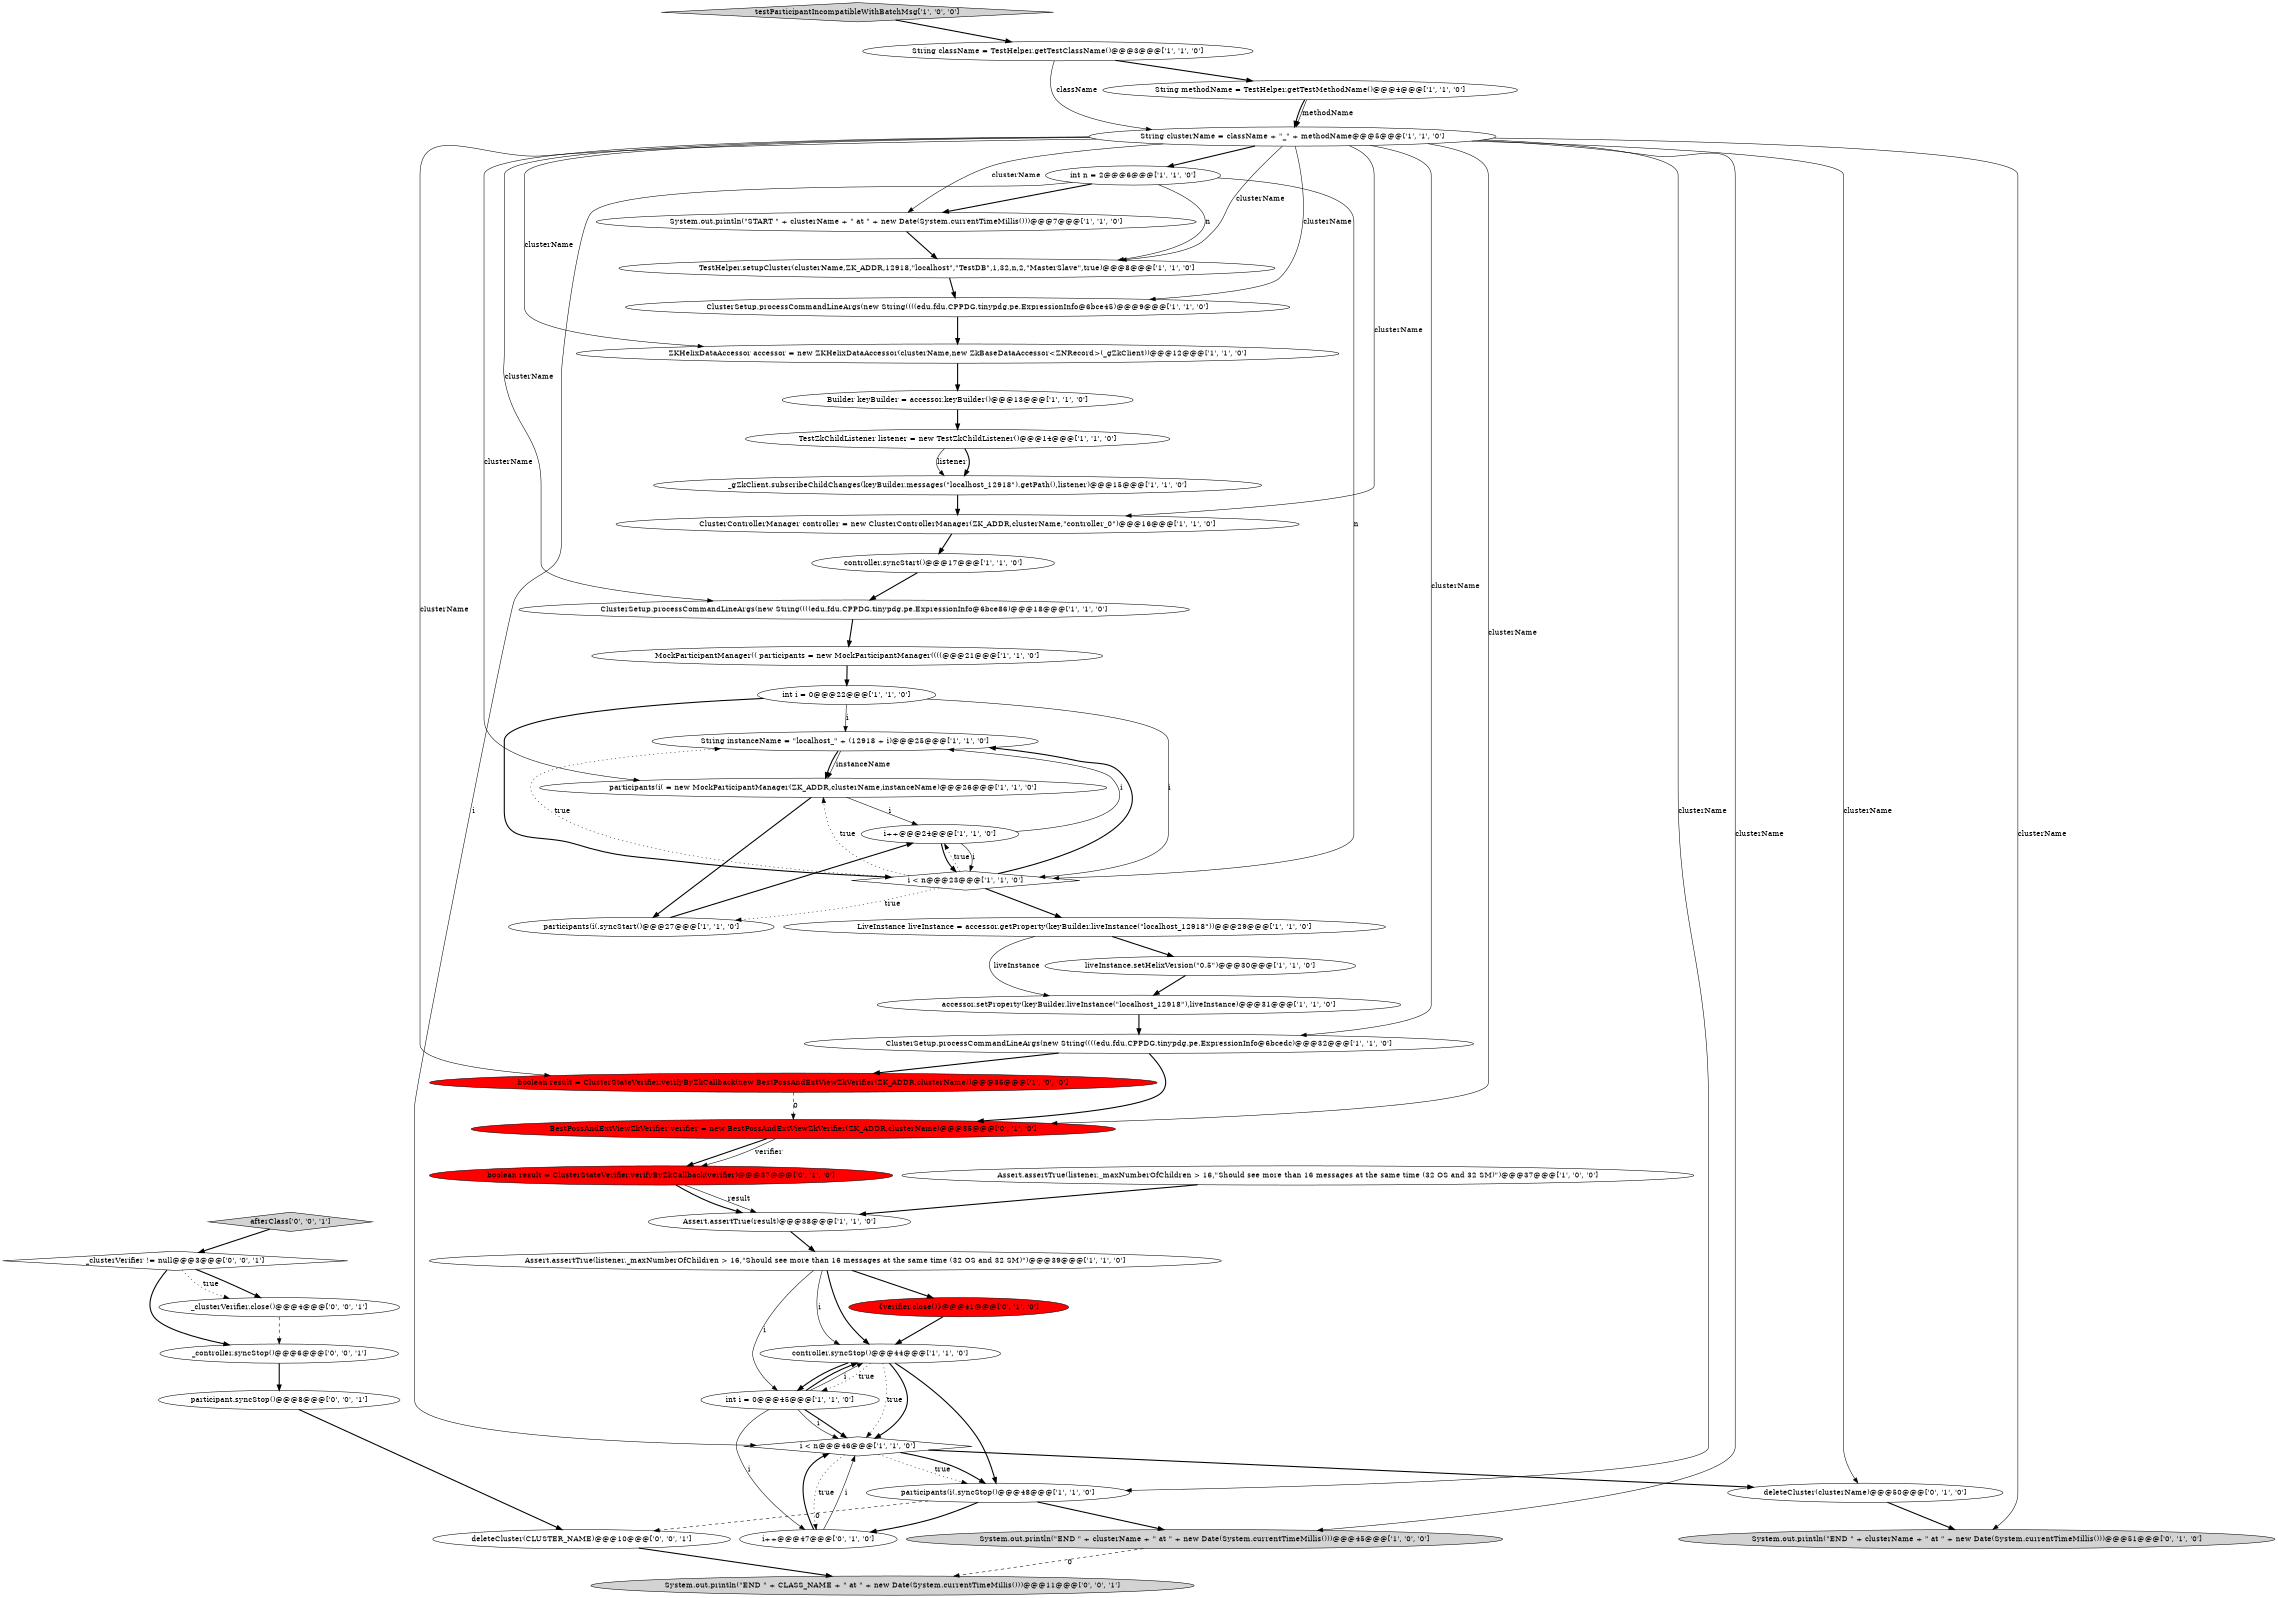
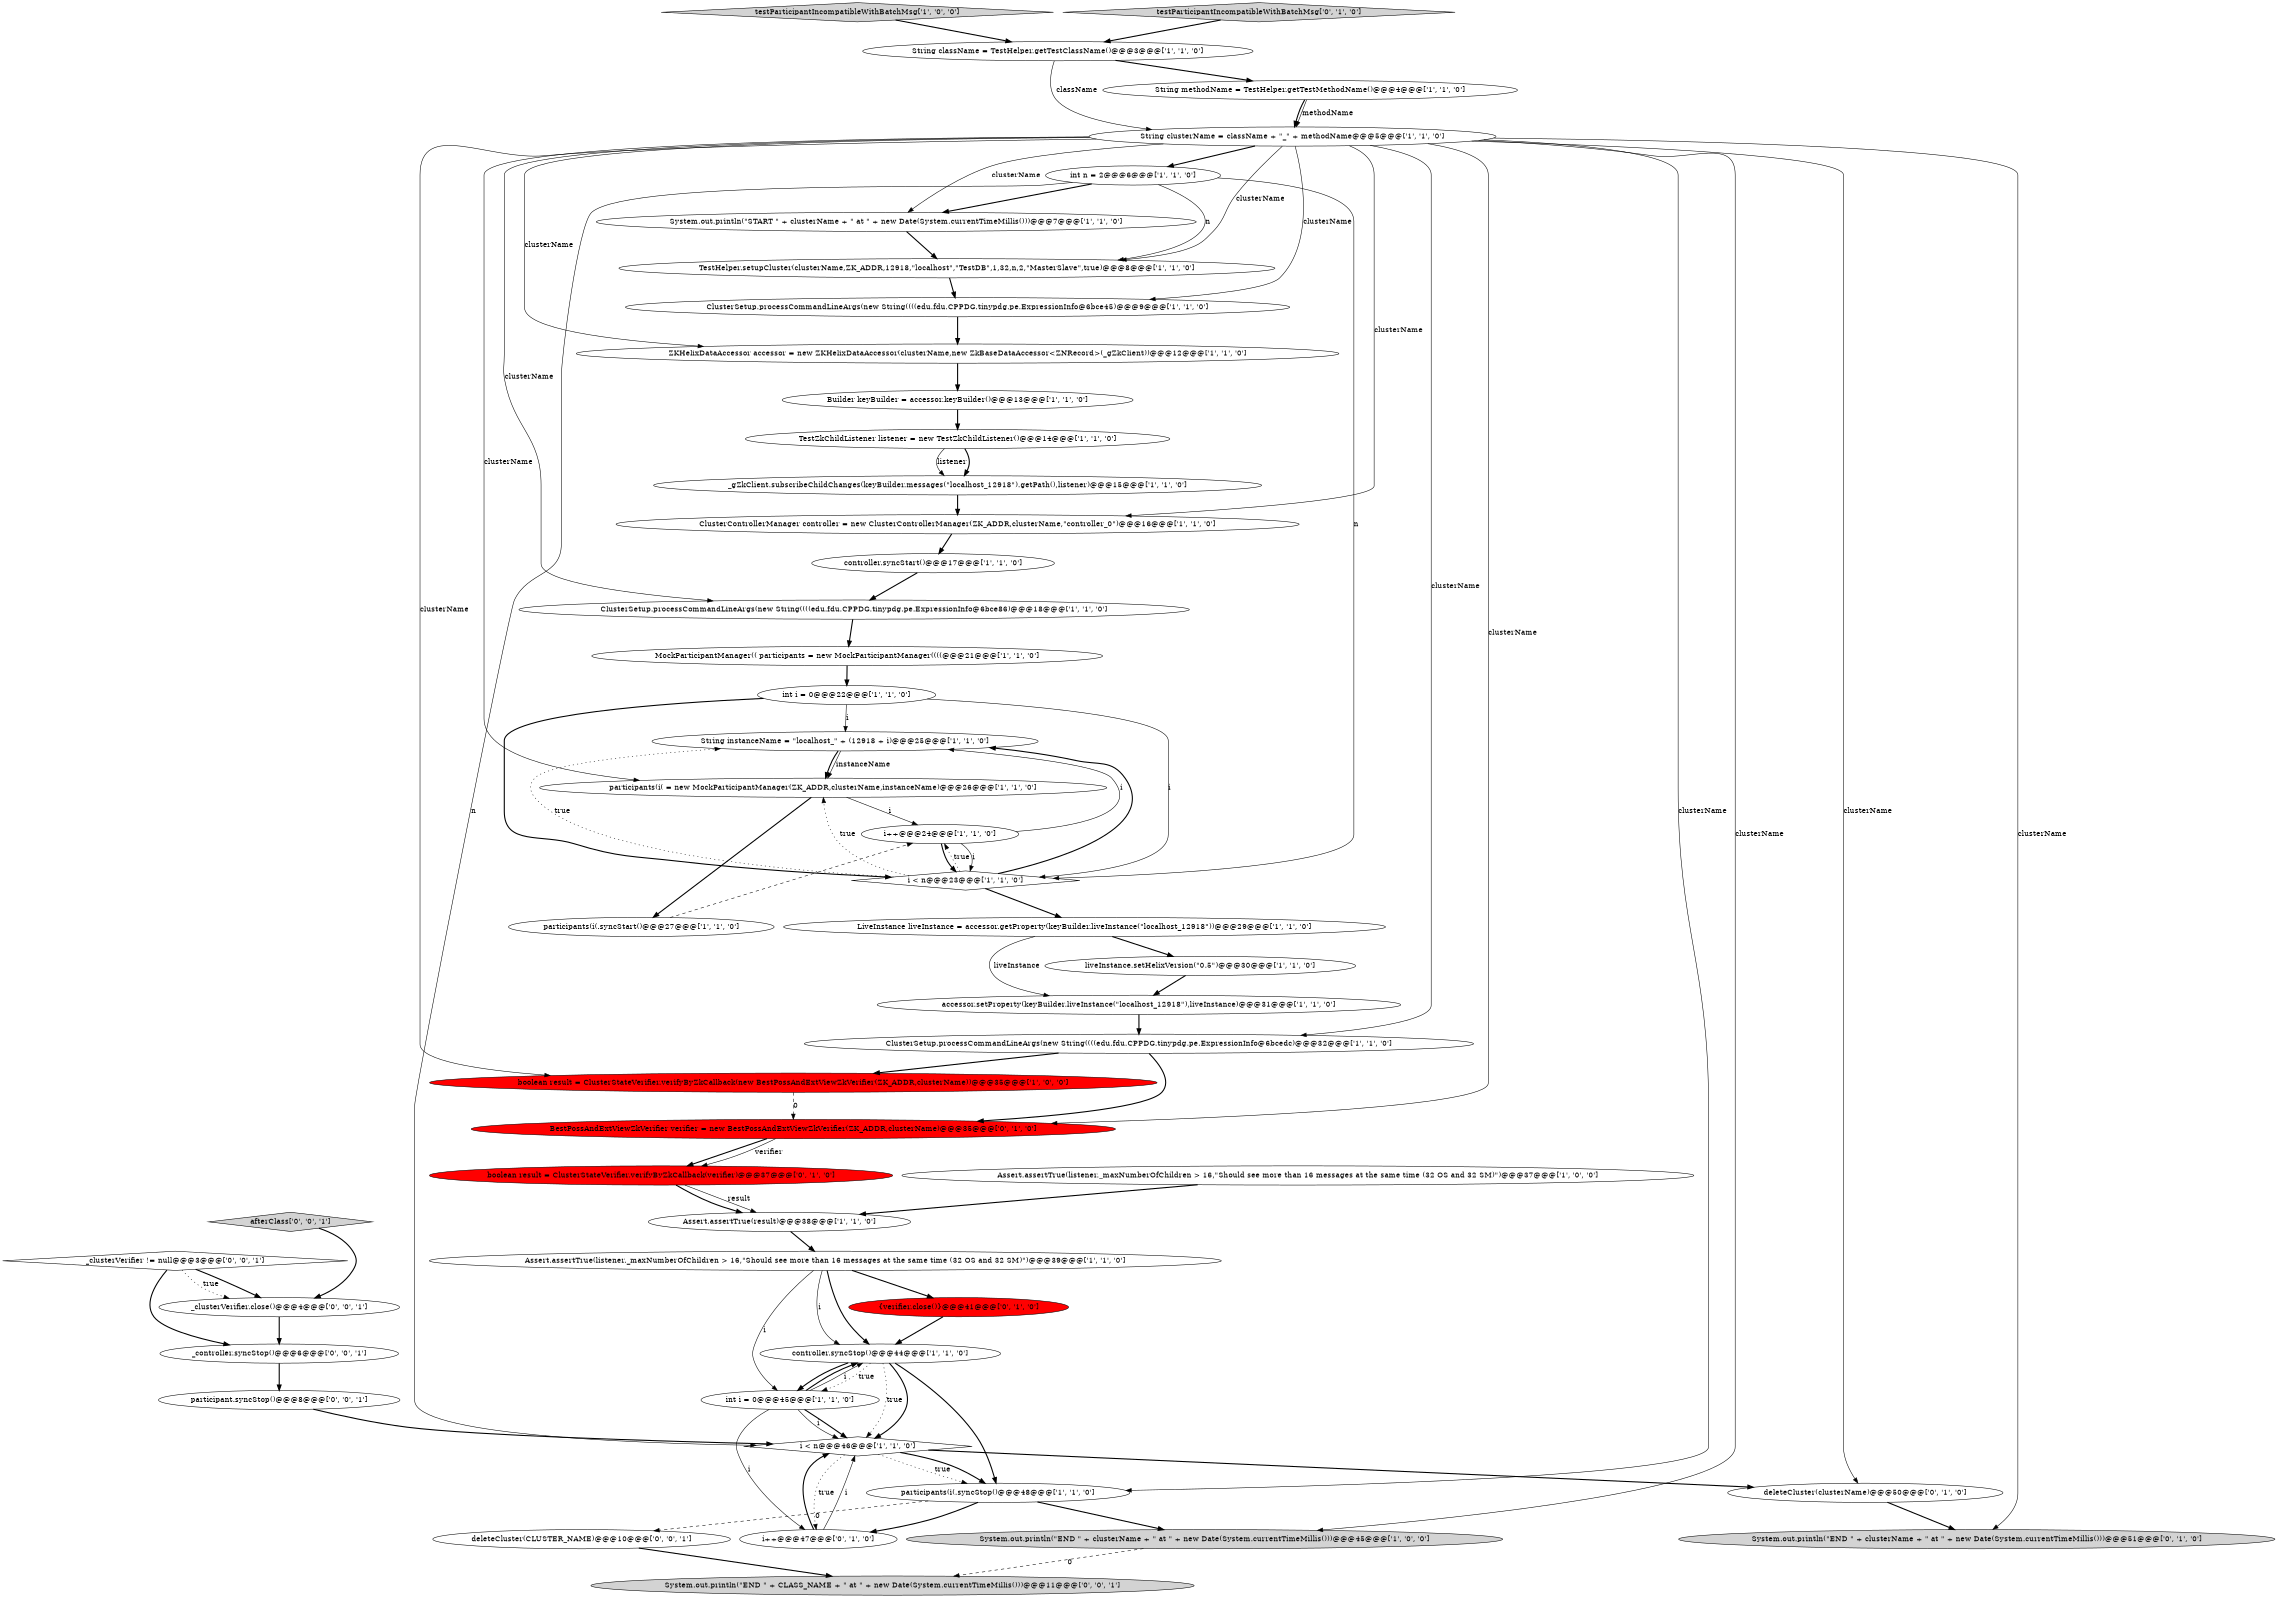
node "testParticipantIncompatibleWithBatchMsg['0', '1', '0']": added
edge "int n = 2@@@6@@@['1', '1', '0']" -> "i < n@@@46@@@['1', '1', '0']": label "i" -> "n"
edge "participants(i(.syncStart()@@@27@@@['1', '1', '0']" -> "i++@@@24@@@['1', '1', '0']": style bold -> dashed
edge "i < n@@@23@@@['1', '1', '0']" -> "participants(i(.syncStart()@@@27@@@['1', '1', '0']": removed, label "true"
edge "afterClass['0', '0', '1']" -> "_clusterVerifier != null@@@3@@@['0', '0', '1']": now "afterClass['0', '0', '1']" -> "_clusterVerifier.close()@@@4@@@['0', '0', '1']"
edge "_clusterVerifier.close()@@@4@@@['0', '0', '1']" -> "_controller.syncStop()@@@6@@@['0', '0', '1']": style dashed -> bold
edge "participant.syncStop()@@@8@@@['0', '0', '1']" -> "deleteCluster(CLUSTER_NAME)@@@10@@@['0', '0', '1']": now "participant.syncStop()@@@8@@@['0', '0', '1']" -> "i < n@@@46@@@['1', '1', '0']"
